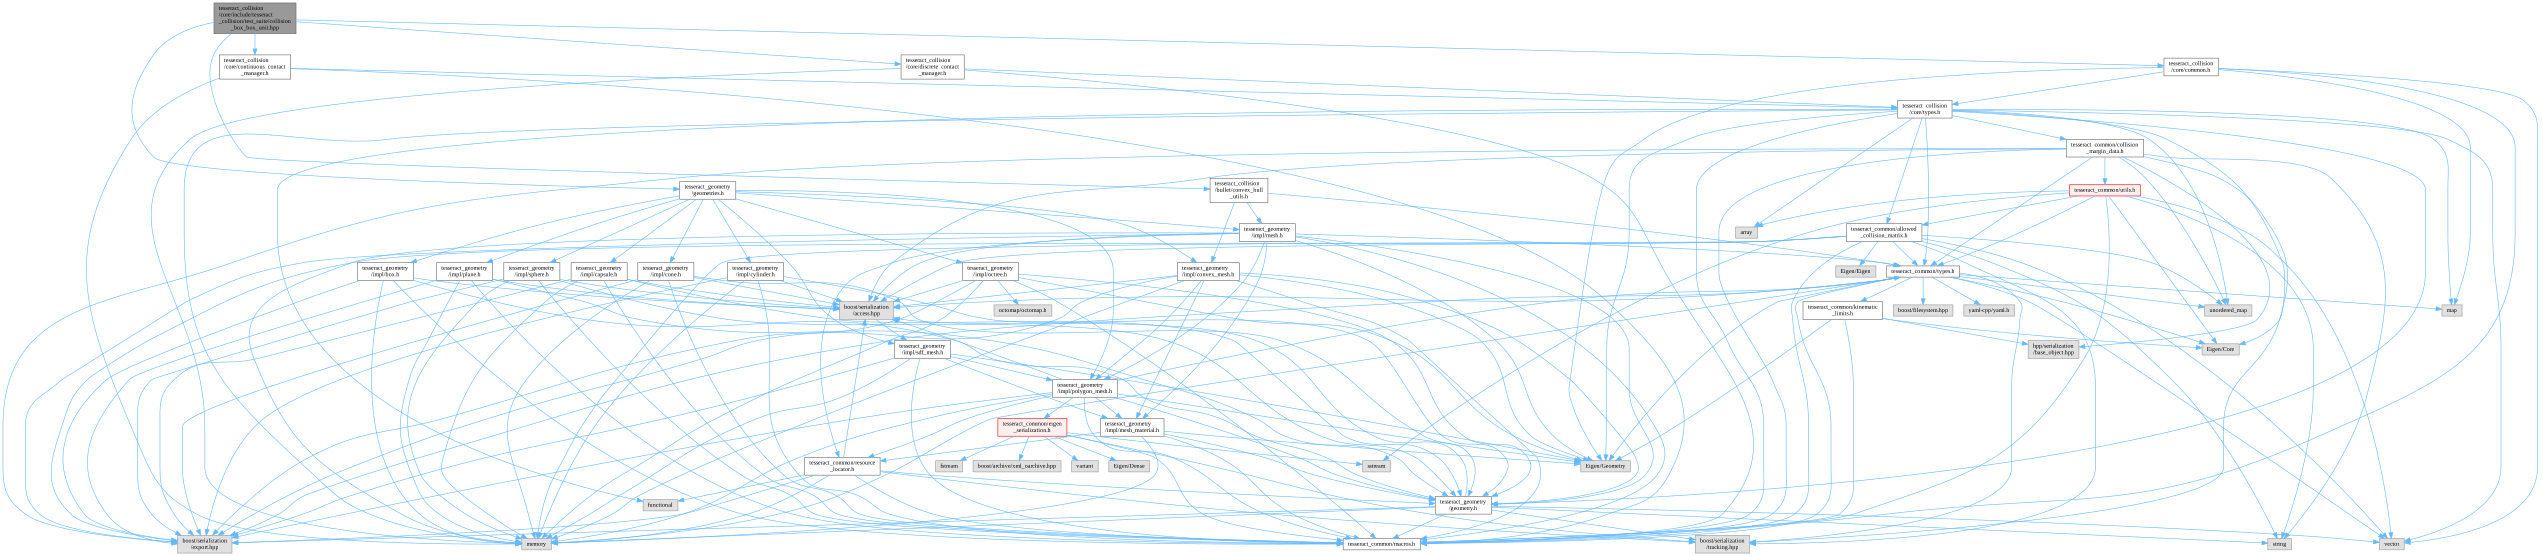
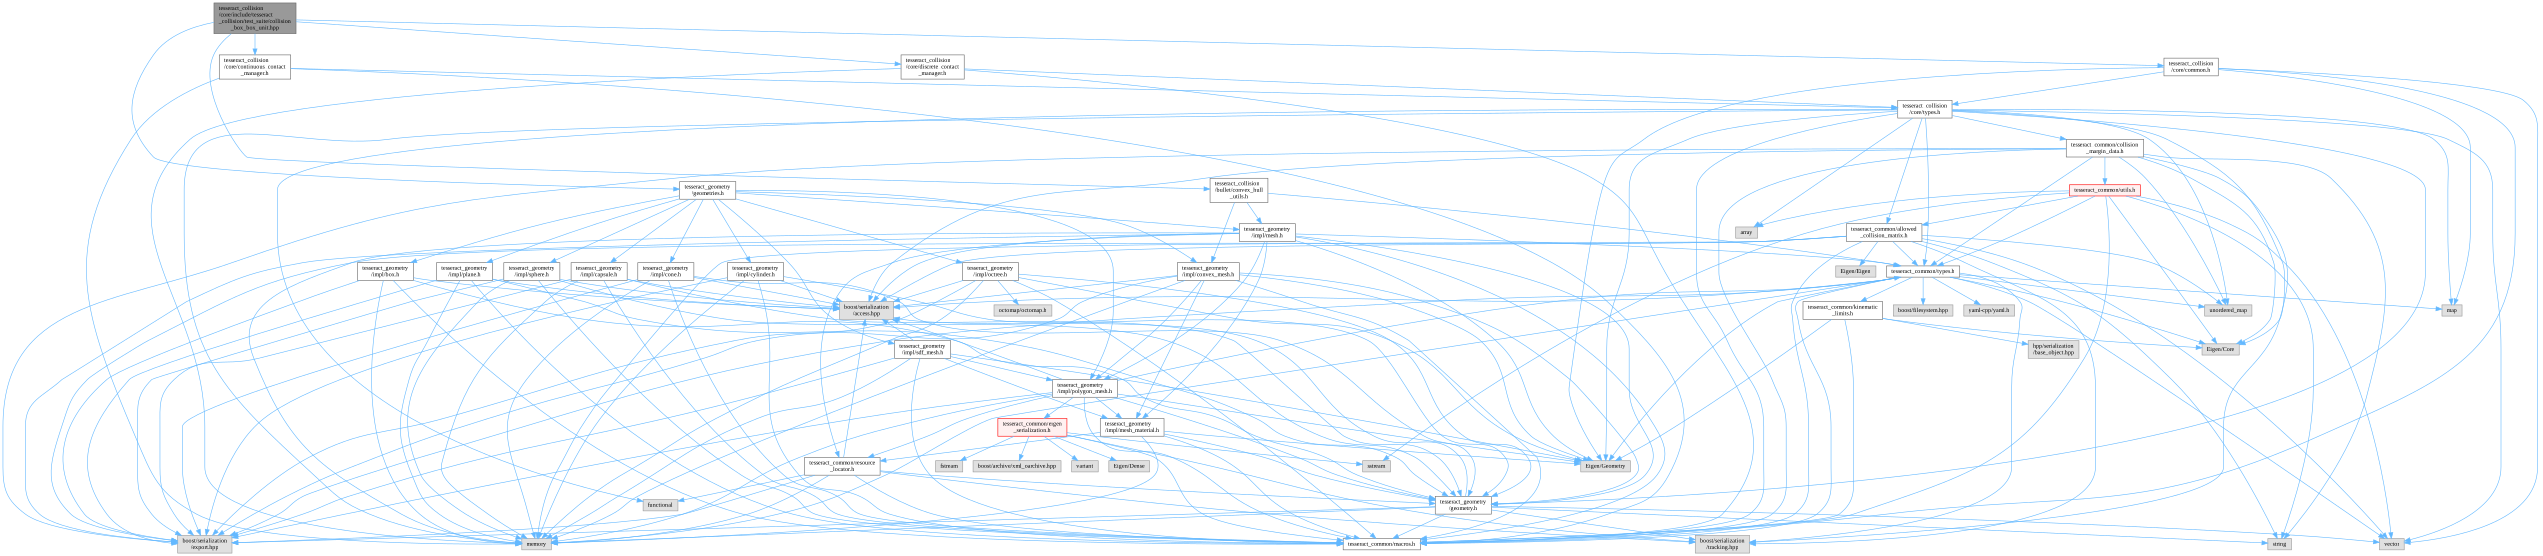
edge "tesseract_common/collision _margin_data.h" -> "hpp/serialization /base_object.hpp": now "tesseract_common/collision _margin_data.h" -> "Eigen/Core"
edge "boost/serialization /access.hpp" -> "tesseract_geometry /impl/sdf_mesh.h": reversed
